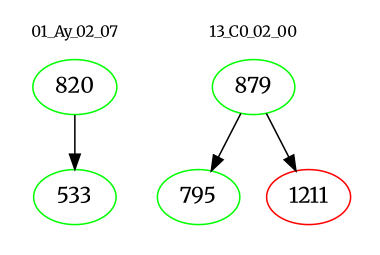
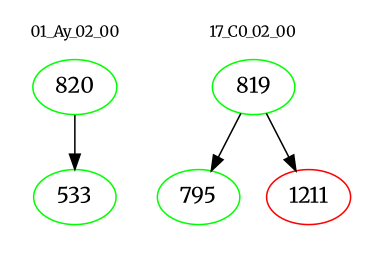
cluster "01_Ay_02_07": label "01_Ay_02_07" -> "01_Ay_02_00"
cluster "13_C0_02_00": label "13_C0_02_00" -> "17_C0_02_00"
node "879": label "879" -> "819"
